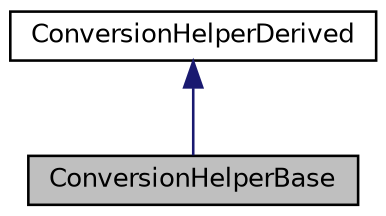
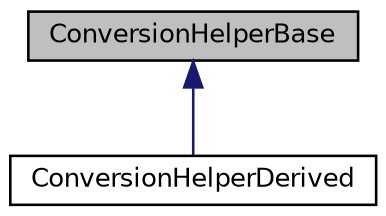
edge "ConversionHelperBase" -> "ConversionHelperDerived": reversed
